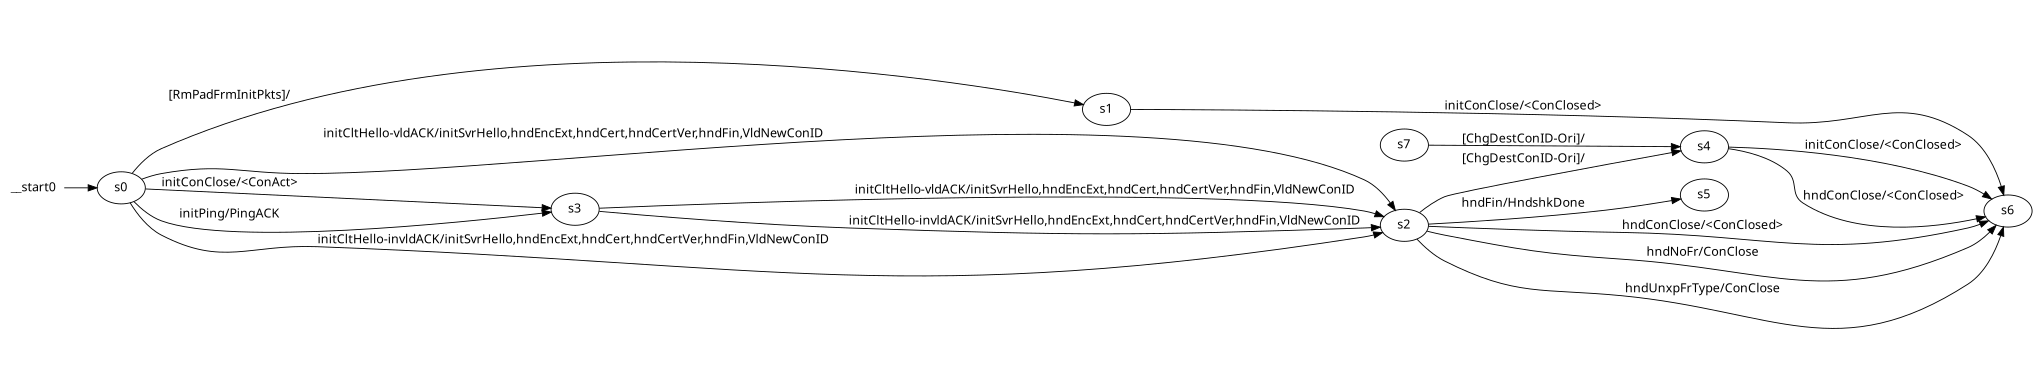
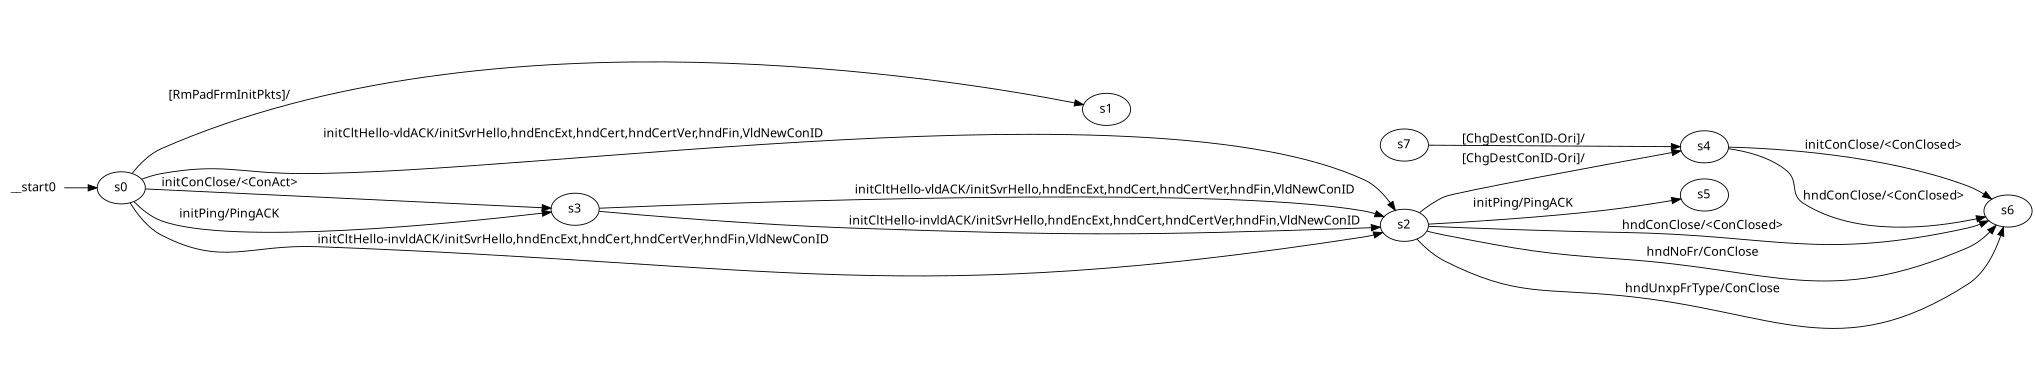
edge "s1" -> "s6": removed, label "initConClose/<ConClosed>"
edge "s2" -> "s5": label "hndFin/HndshkDone " -> "initPing/PingACK "
